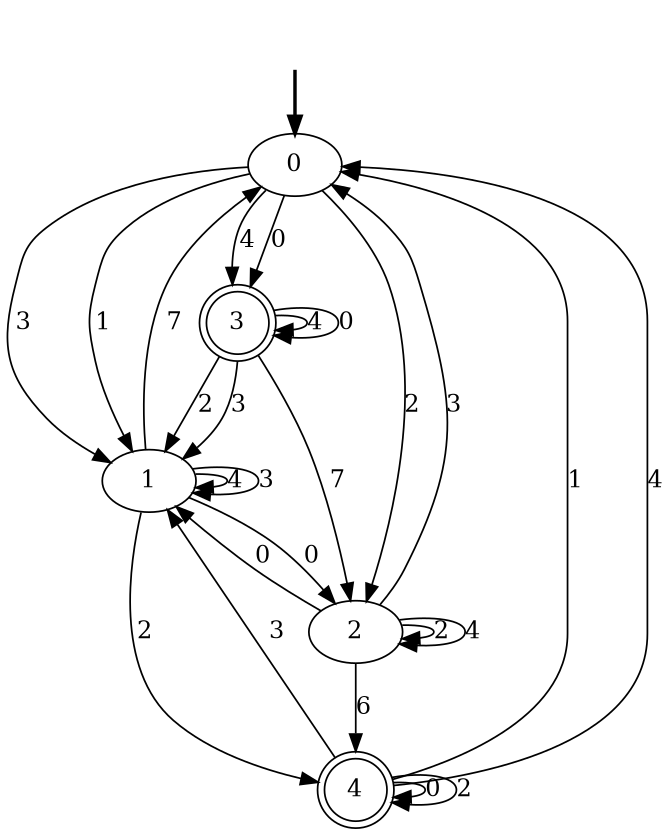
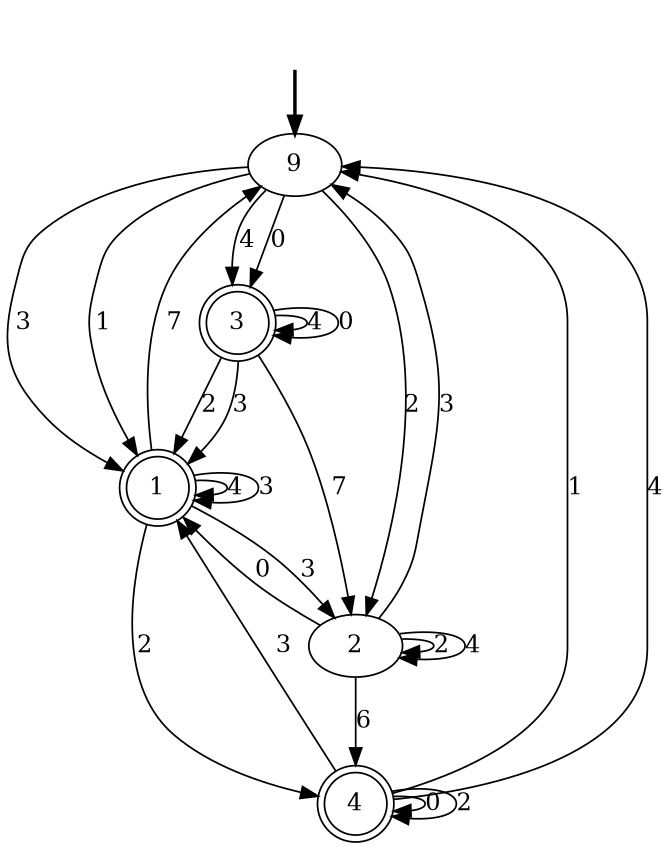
node "0": label "0" -> "9"
node "1": shape ellipse -> doublecircle
edge "1" -> "2": label "0" -> "3"
